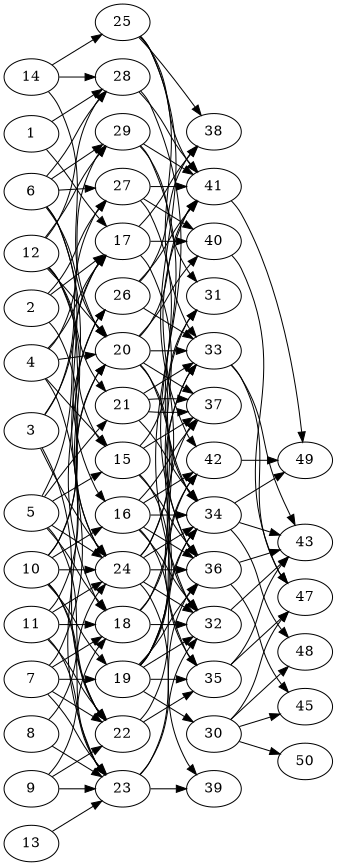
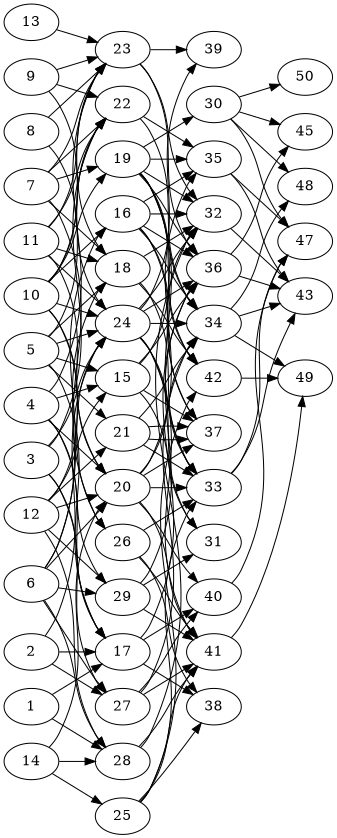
edge "24" -> "33": added
